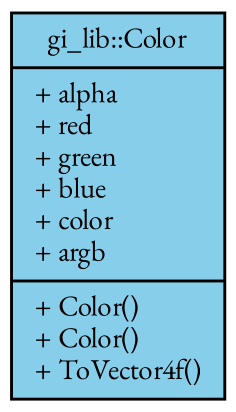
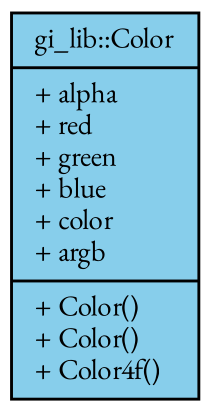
node "gi_lib::Color": text "+ ToVector4f()" -> "+ Color4f()"
